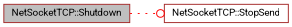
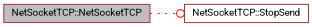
node "NetSocketTCP::Shutdown": label "NetSocketTCP::Shutdown" -> "NetSocketTCP::NetSocketTCP"
